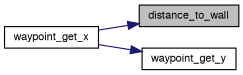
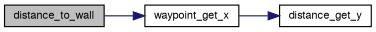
edge "waypoint_get_x" -> "distance_to_wall": reversed
node "waypoint_get_y": label "waypoint_get_y" -> "distance_get_y"
